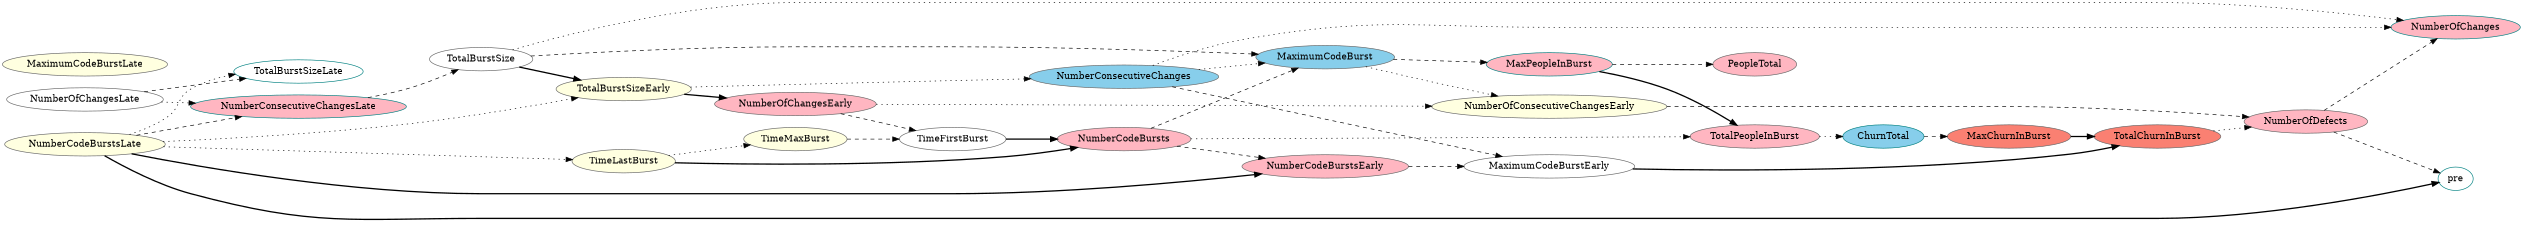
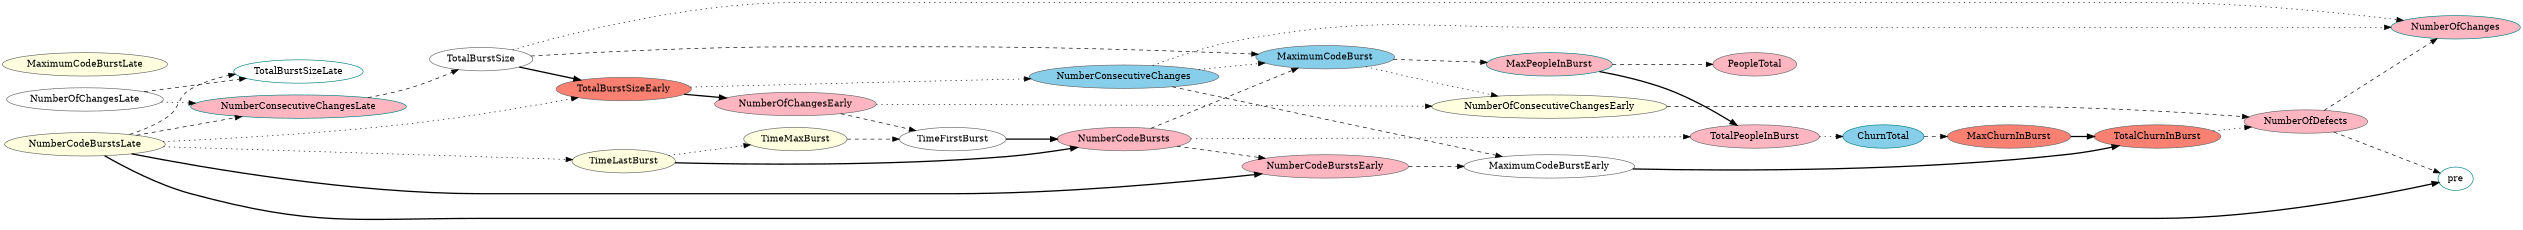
node "TotalBurstSizeEarly": fillcolor lightyellow -> salmon
edge "NumberCodeBurstsLate" -> "TotalBurstSizeLate": style dotted -> dashed
